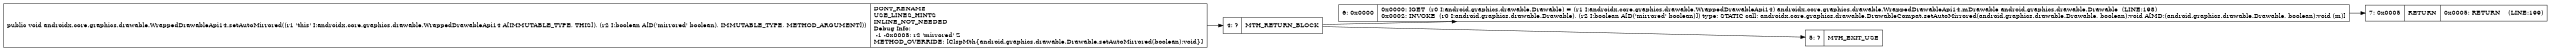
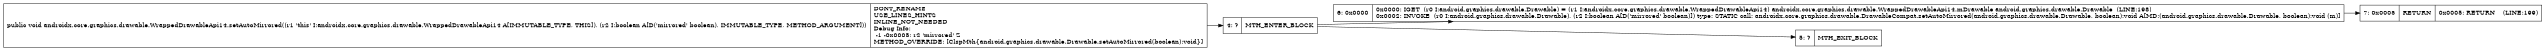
node "4: ?": text "MTH_RETURN_BLOCK" -> "MTH_ENTER_BLOCK"
node "5: ?": text "MTH_EXIT_USE" -> "MTH_EXIT_BLOCK"
